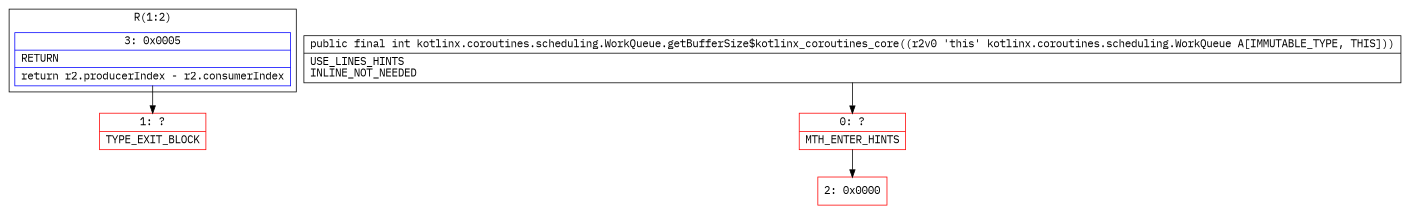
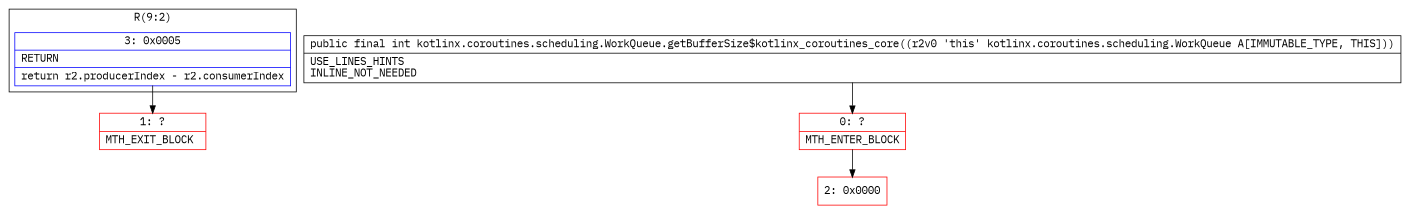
cluster "R(1:2)": label "R(1:2)" -> "R(9:2)"
node "1: ?": text "TYPE_EXIT_BLOCK" -> "MTH_EXIT_BLOCK"
node "0: ?": text "MTH_ENTER_HINTS" -> "MTH_ENTER_BLOCK"
